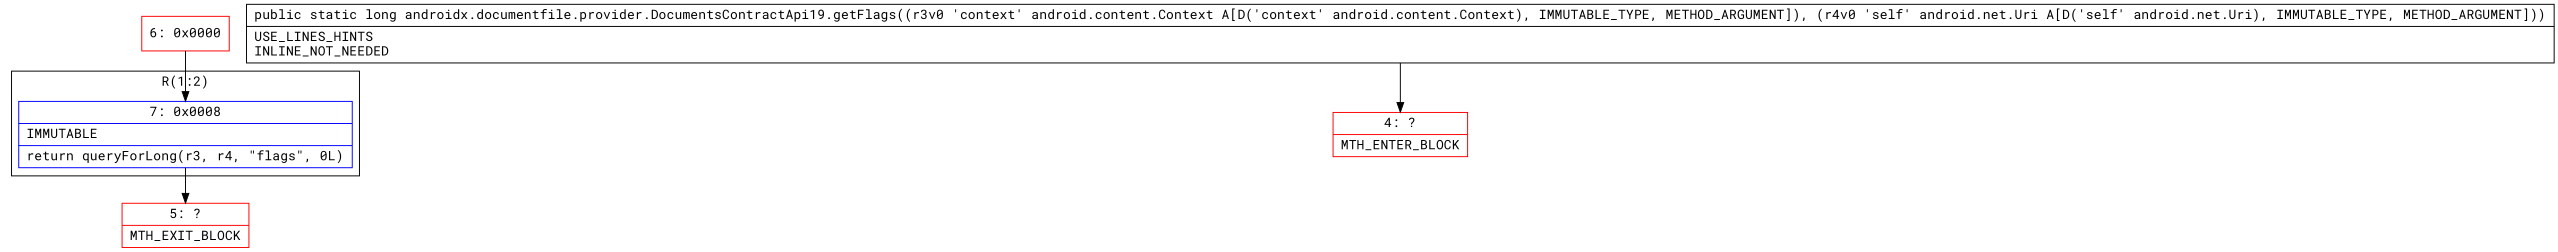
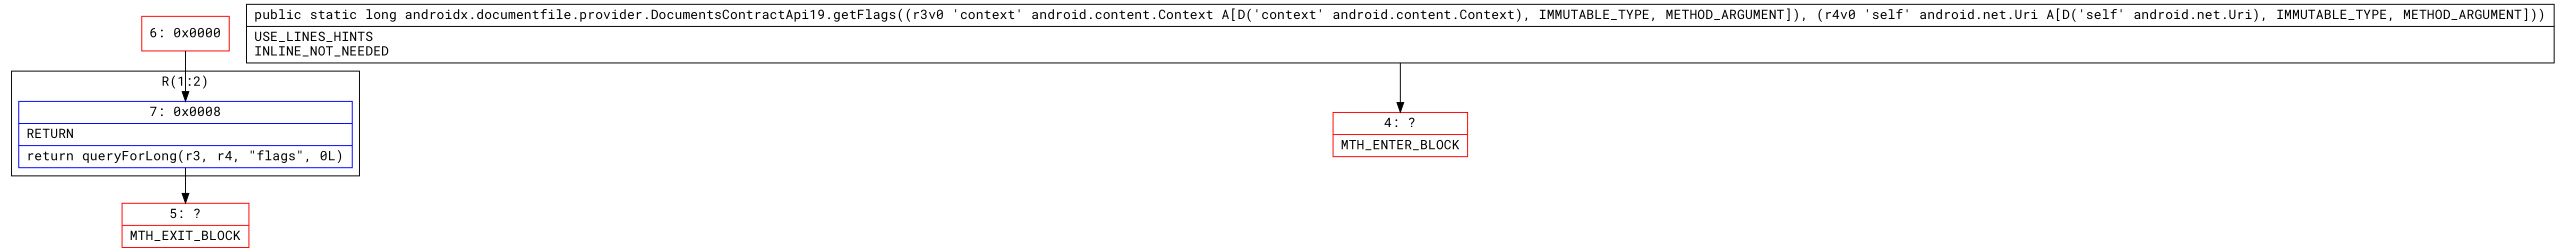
node "7: 0x0008": text "IMMUTABLE" -> "RETURN"
